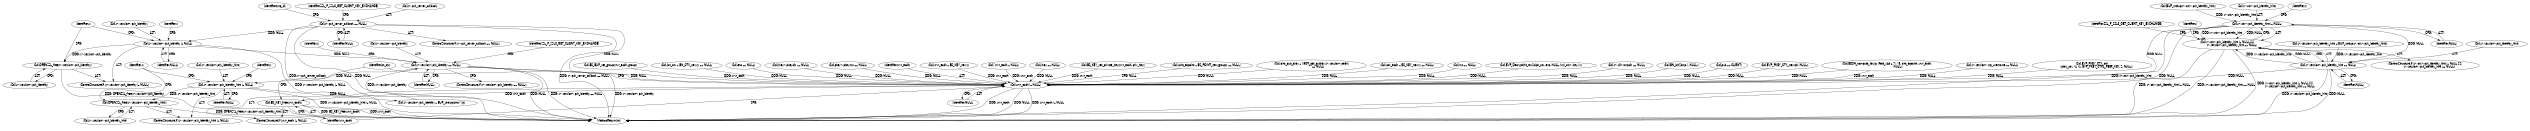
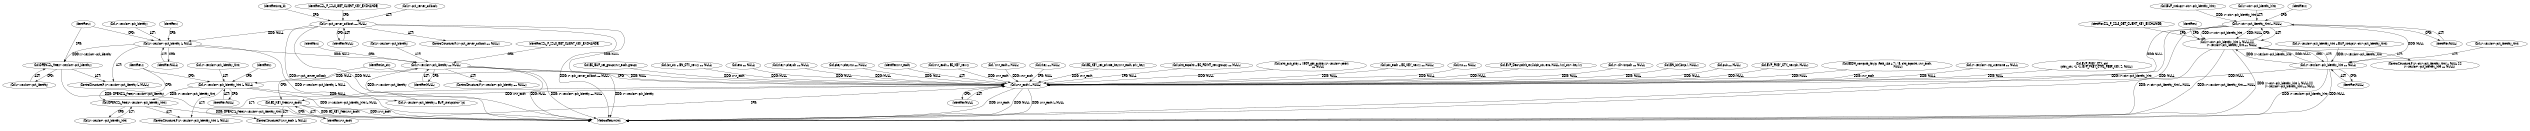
node "(Call,pub == CLIENT)": label "(Call,pub == CLIENT)" -> "(Call,pub == NULL)"
edge "(Call,s->session->psk_identity == NULL)" -> "(ControlStructure,if (s->session->psk_identity == NULL))": label "CFG: " -> "AST: "
edge "(Call,skey == NULL)" -> "(Call,srvr_ecdh != NULL)": label "DDG: NULL" -> "CFG: NULL"
